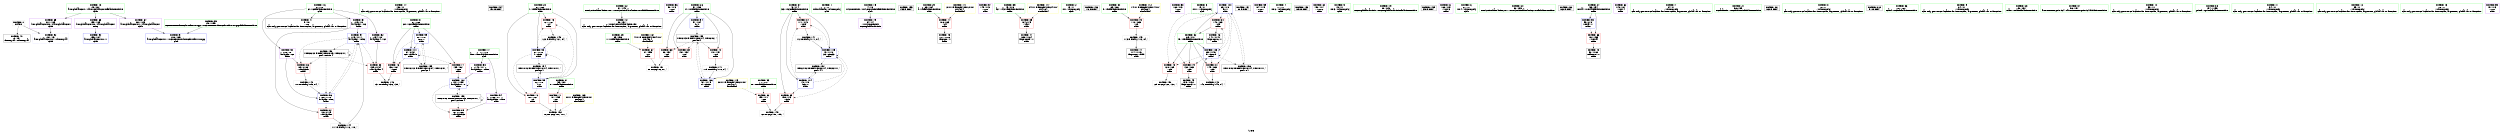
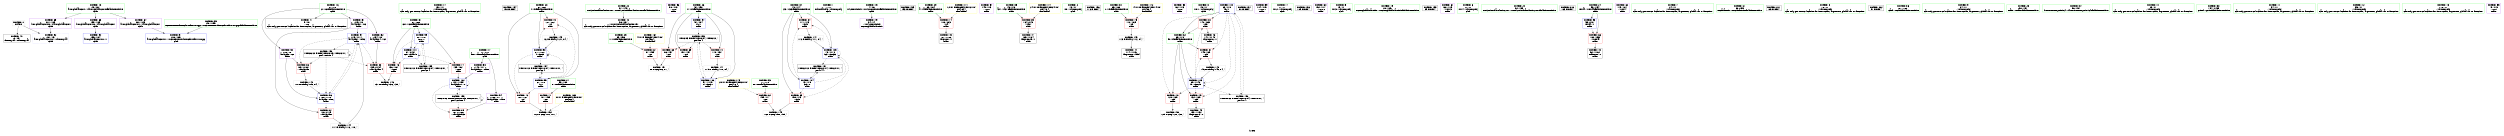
edge "NodeID: 32" -> "NodeID: 100": reversed
node "NodeID: 63": text "InitC" -> "Glob"
node "NodeID: 167": text "4V_1 = GLOBAL(MR_4V_0)" -> "4V_1 = ENCHI(MR_4V_0)"
